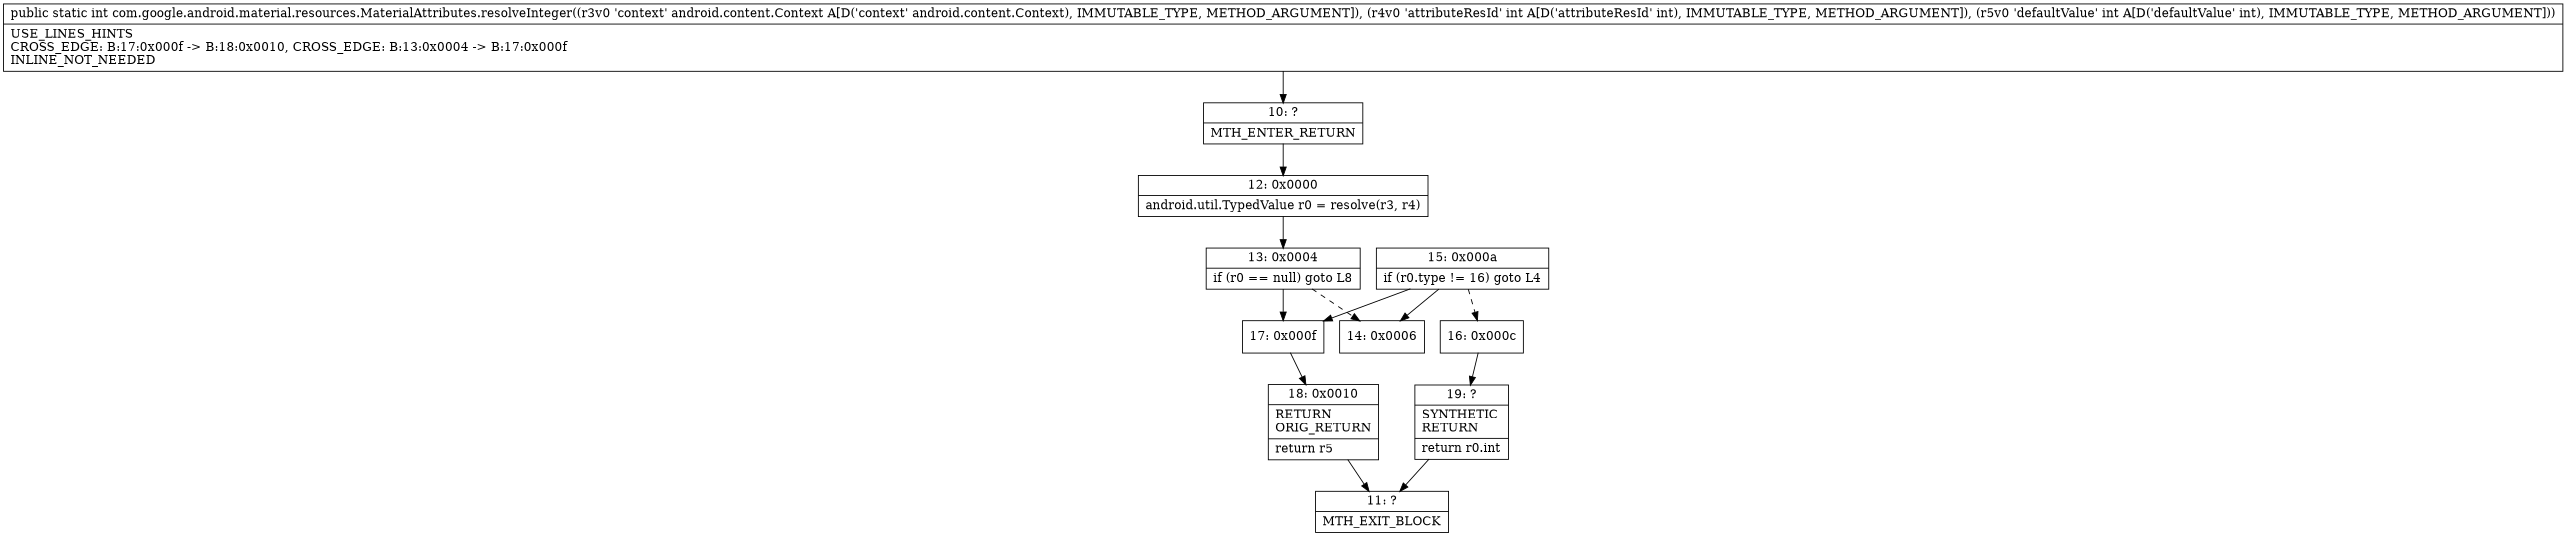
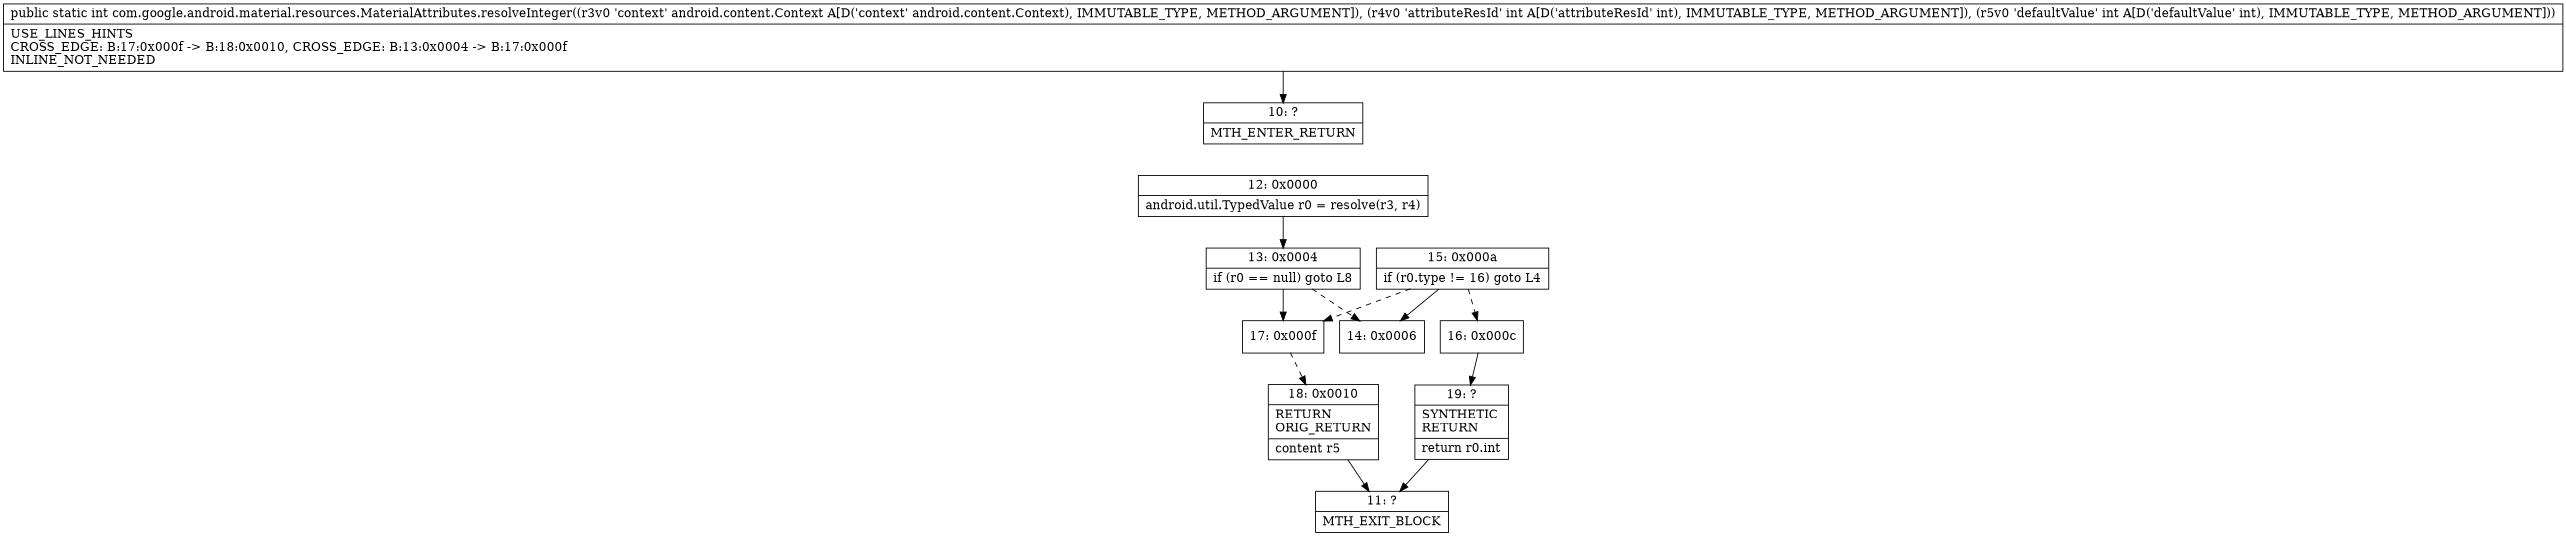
edge "10: ?" -> "12: 0x0000": removed
edge "15: 0x000a" -> "17: 0x000f": style solid -> dashed
edge "17: 0x000f" -> "18: 0x0010": style solid -> dashed
node "18: 0x0010": text "return r5" -> "content r5"
